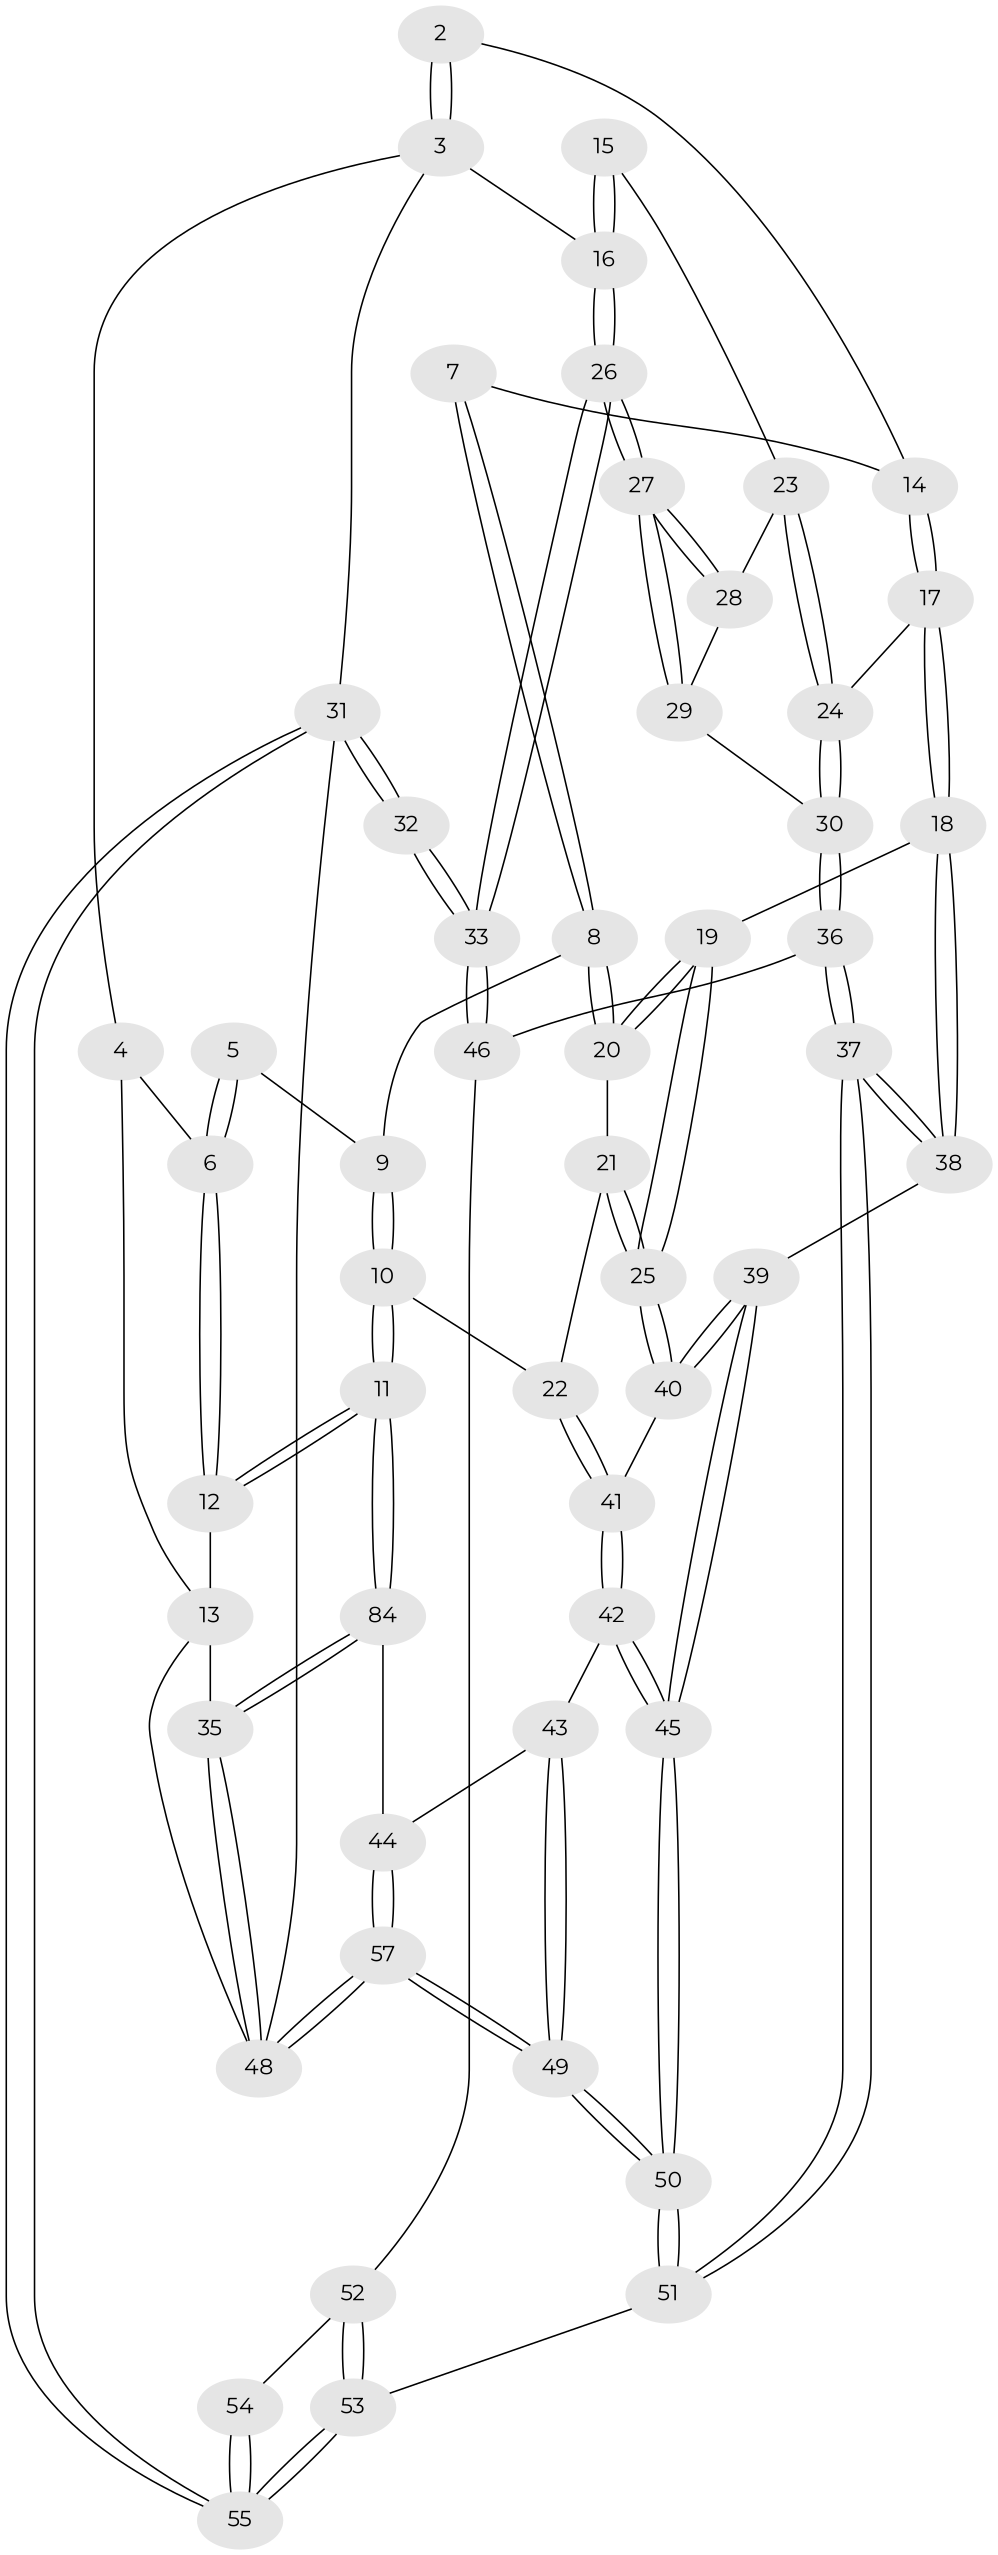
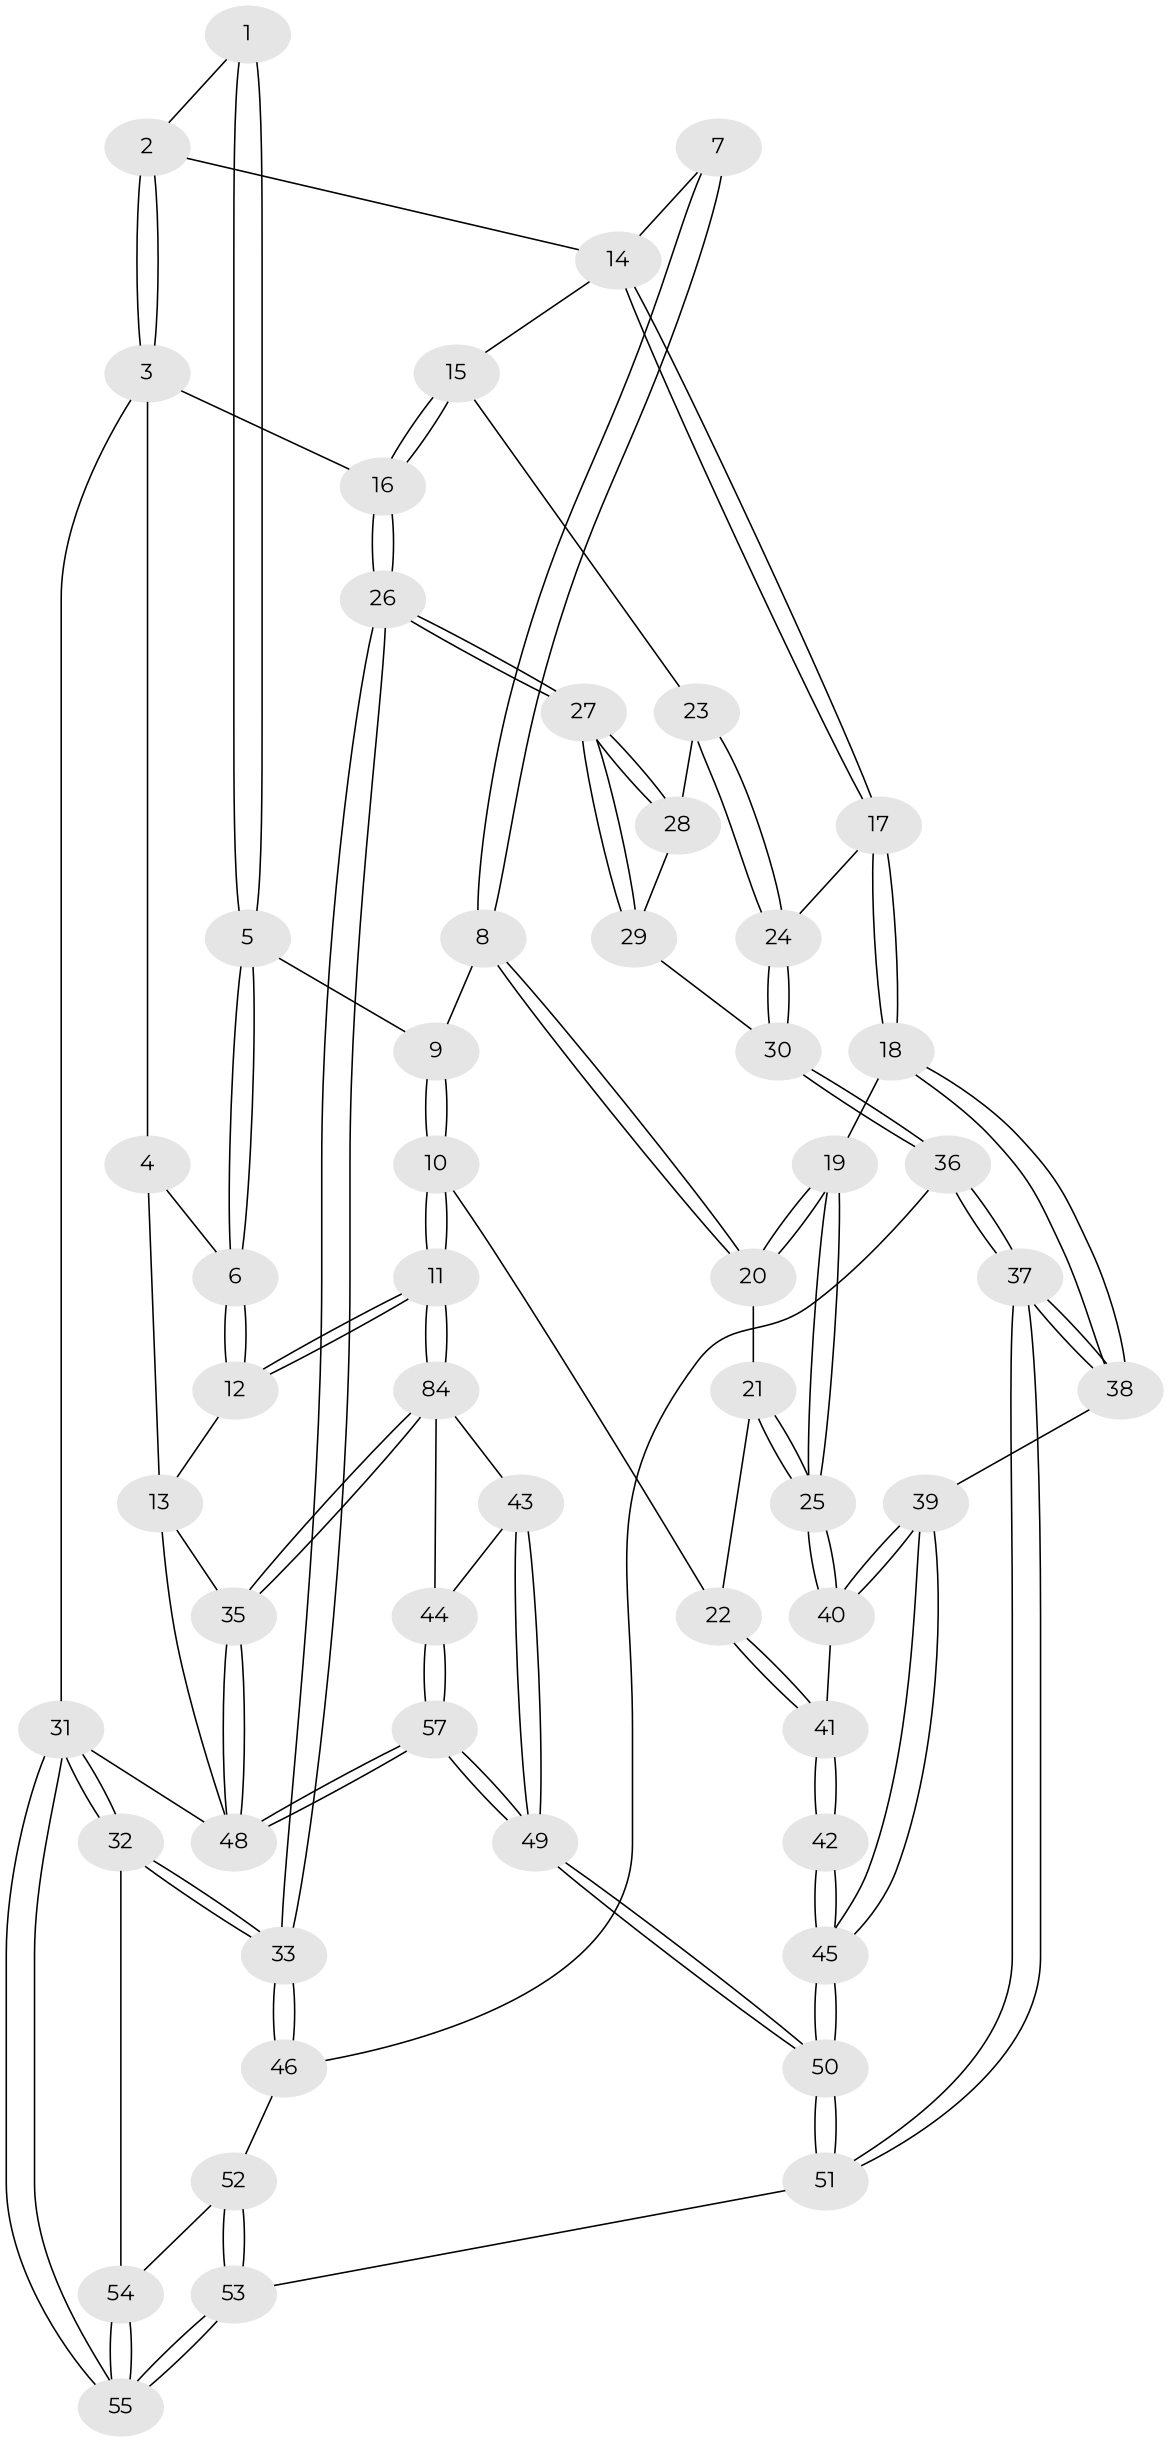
node "1": added
edge "14" -- "15": added
edge "42" -- "43": now "84" -- "43"
edge "32" -- "54": added
